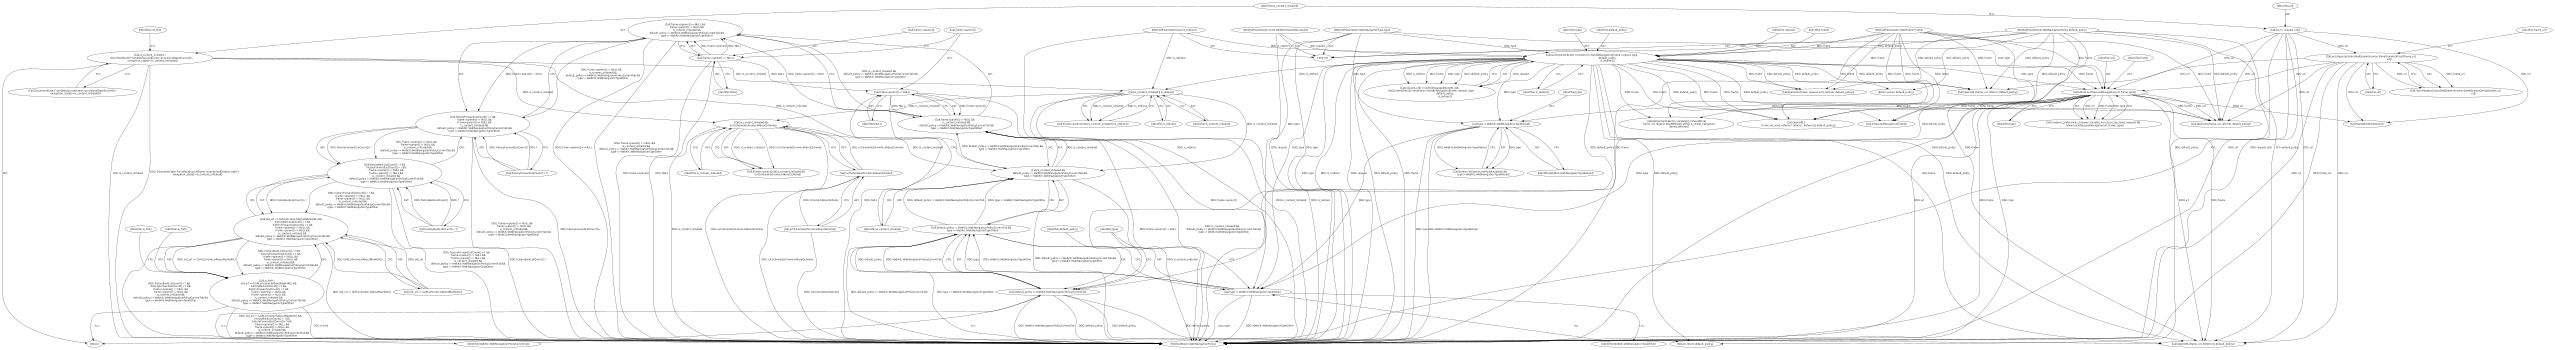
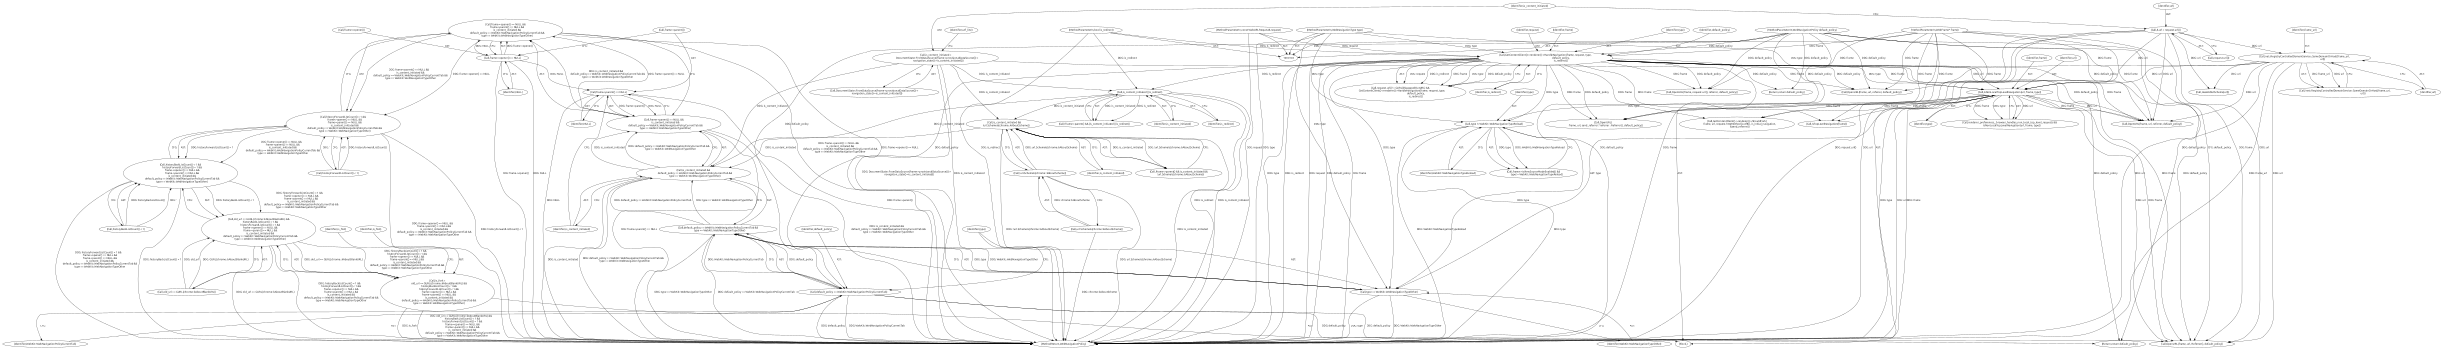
node "(Call,request.url())": added
edge "(Call,IsNonLocalTopLevelNavigation(url, frame, type))" -> "(Call,HasWebUIScheme(url))": removed, label "DDG: url"
edge "(Call,IsNonLocalTopLevelNavigation(url, frame, type))" -> "(Call,type == WebKit::WebNavigationTypeOther)": label "DDG: type" -> "AST: type"
